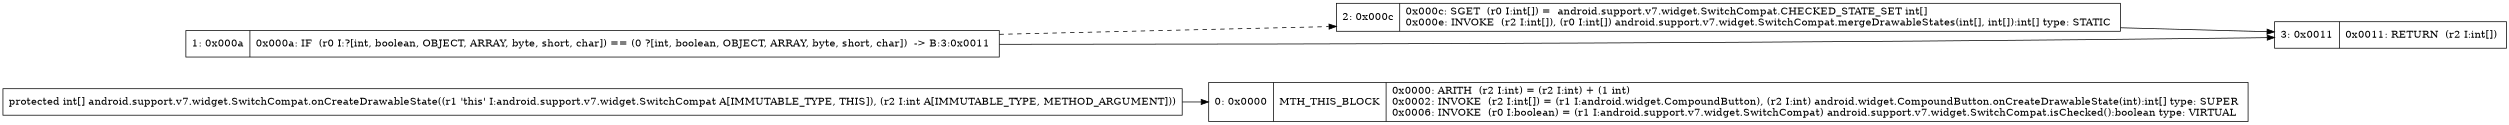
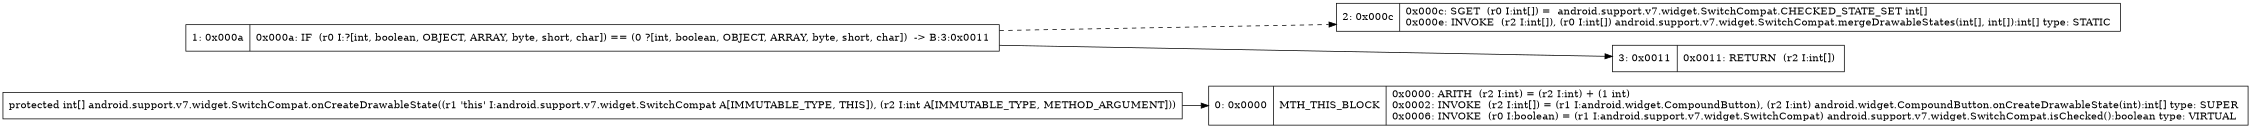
edge "2: 0x000c" -> "3: 0x0011": removed
